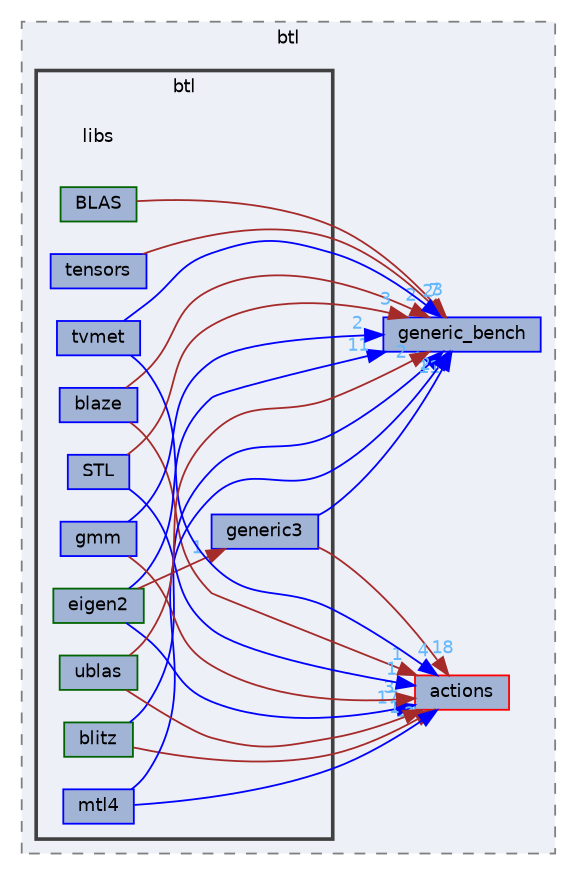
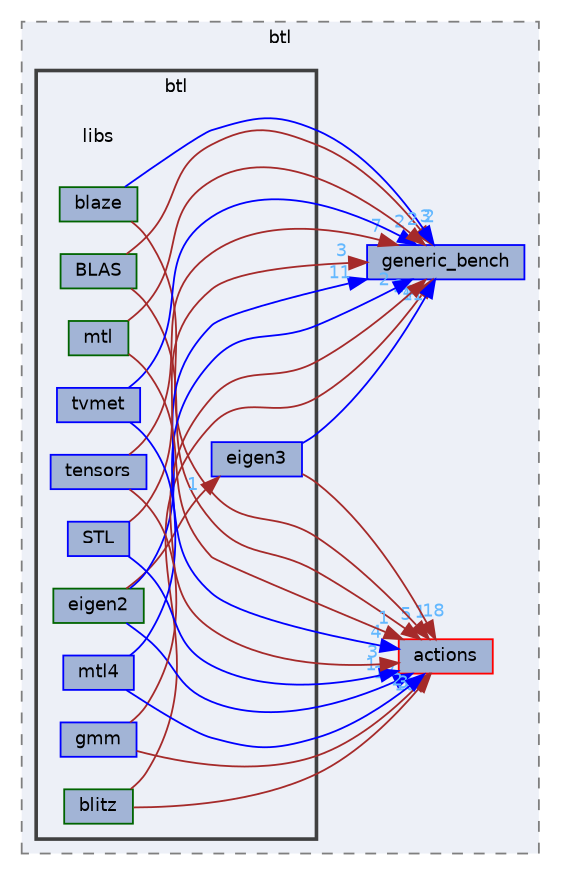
edge "blaze" -> "generic_bench": color brown -> blue
edge "gmm" -> "generic_bench": color blue -> brown
node "blaze": color blue -> darkgreen
edge "blitz" -> "generic_bench": color blue -> brown
edge "BLAS" -> "actions": added
node "generic3": label "generic3" -> "eigen3"
edge "tensors" -> "actions": added
node "ublas": label "ublas" -> "mtl"
